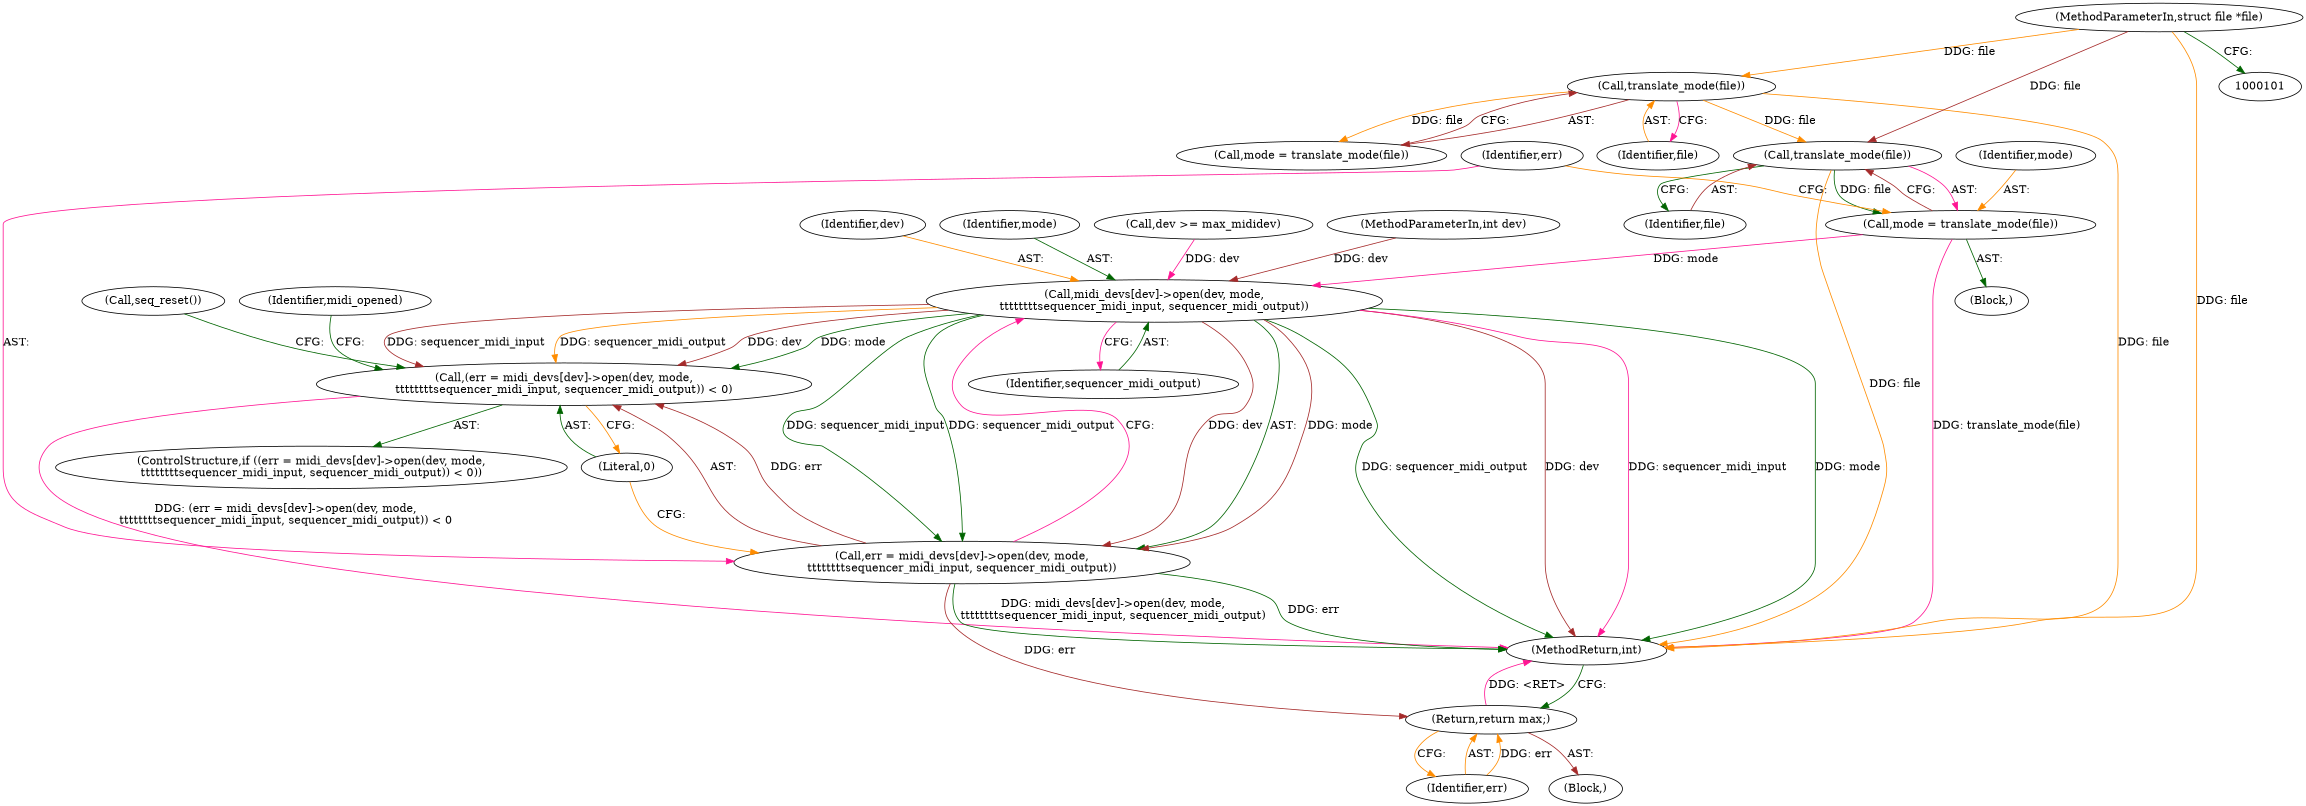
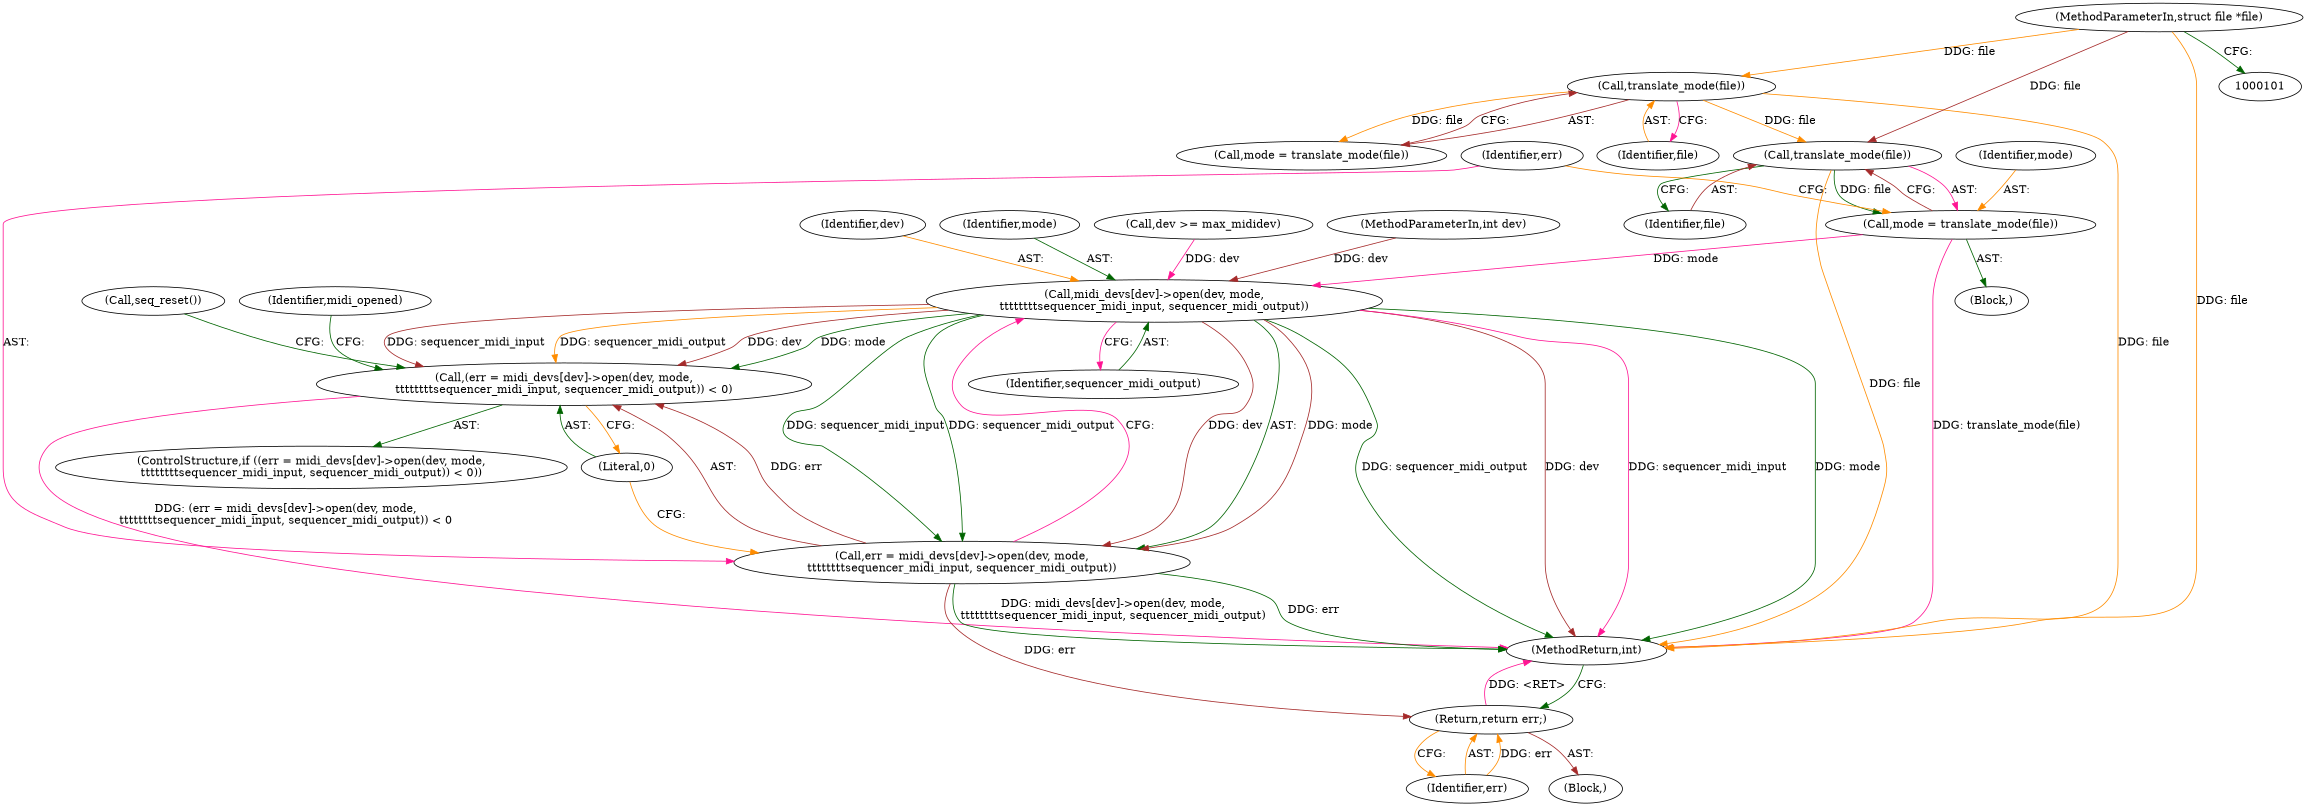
node "(Return,return max;)": label "(Return,return max;)" -> "(Return,return err;)"
